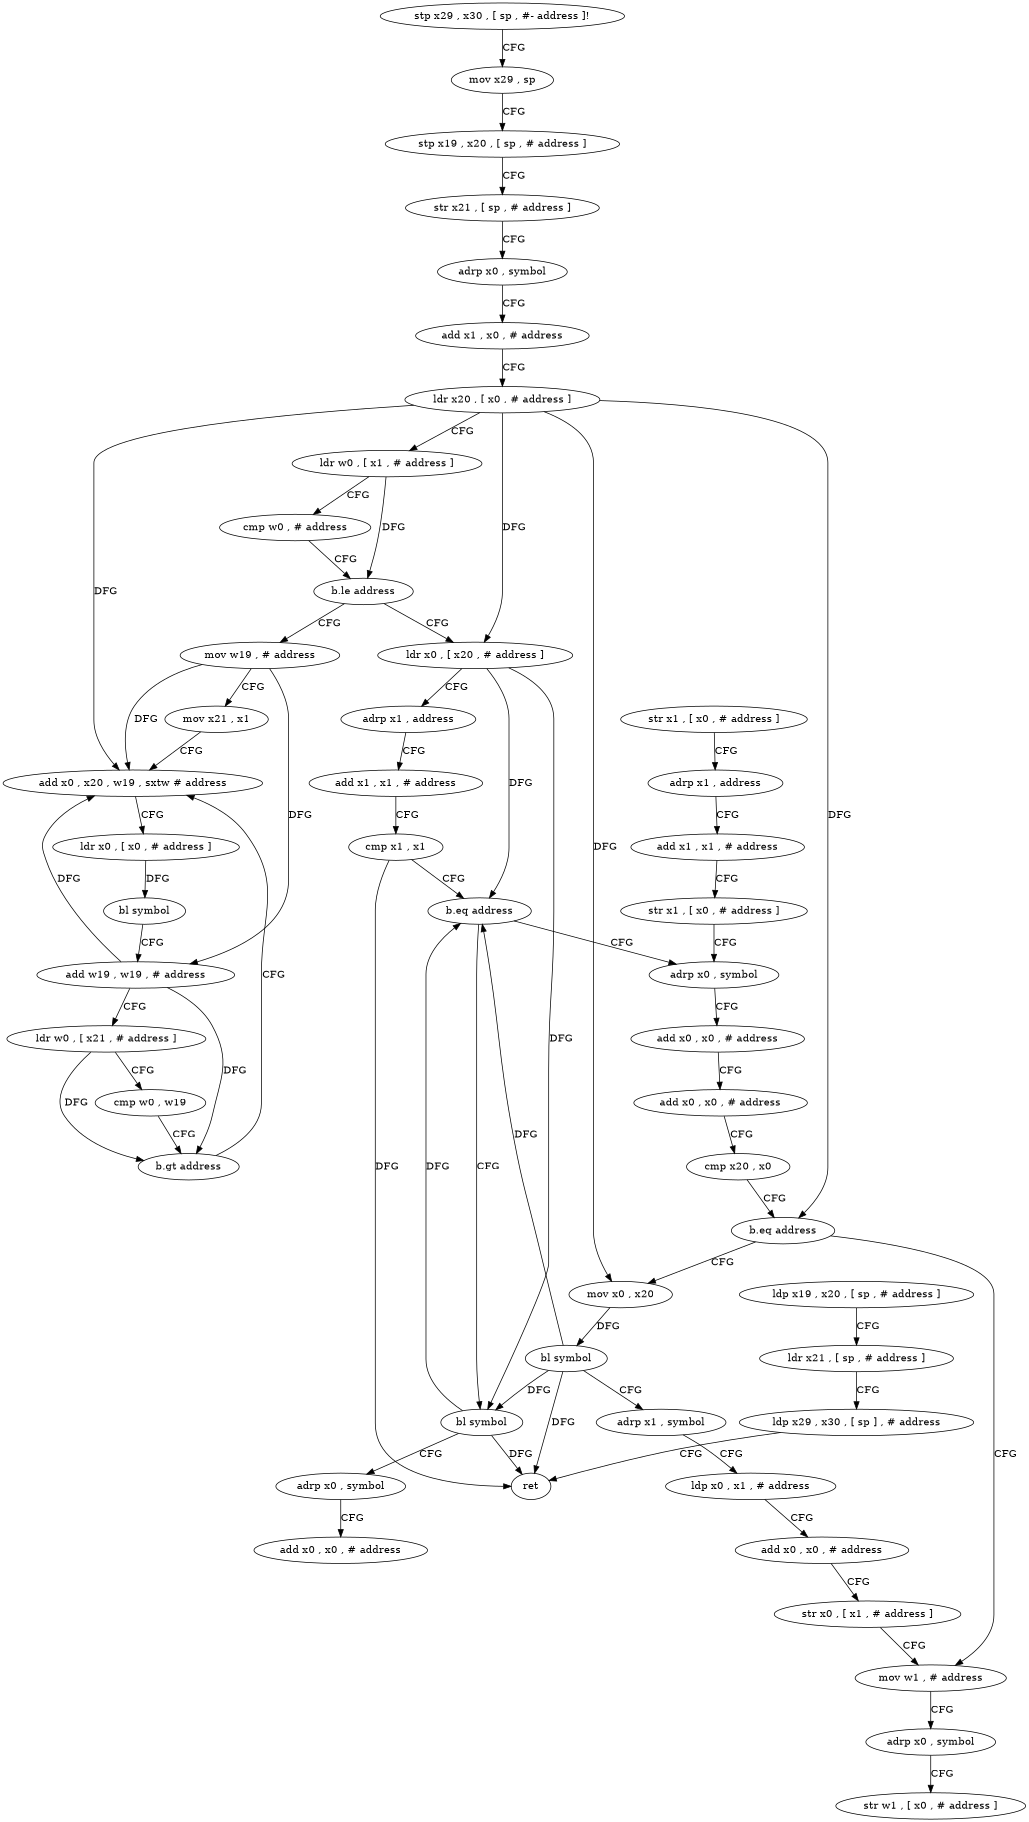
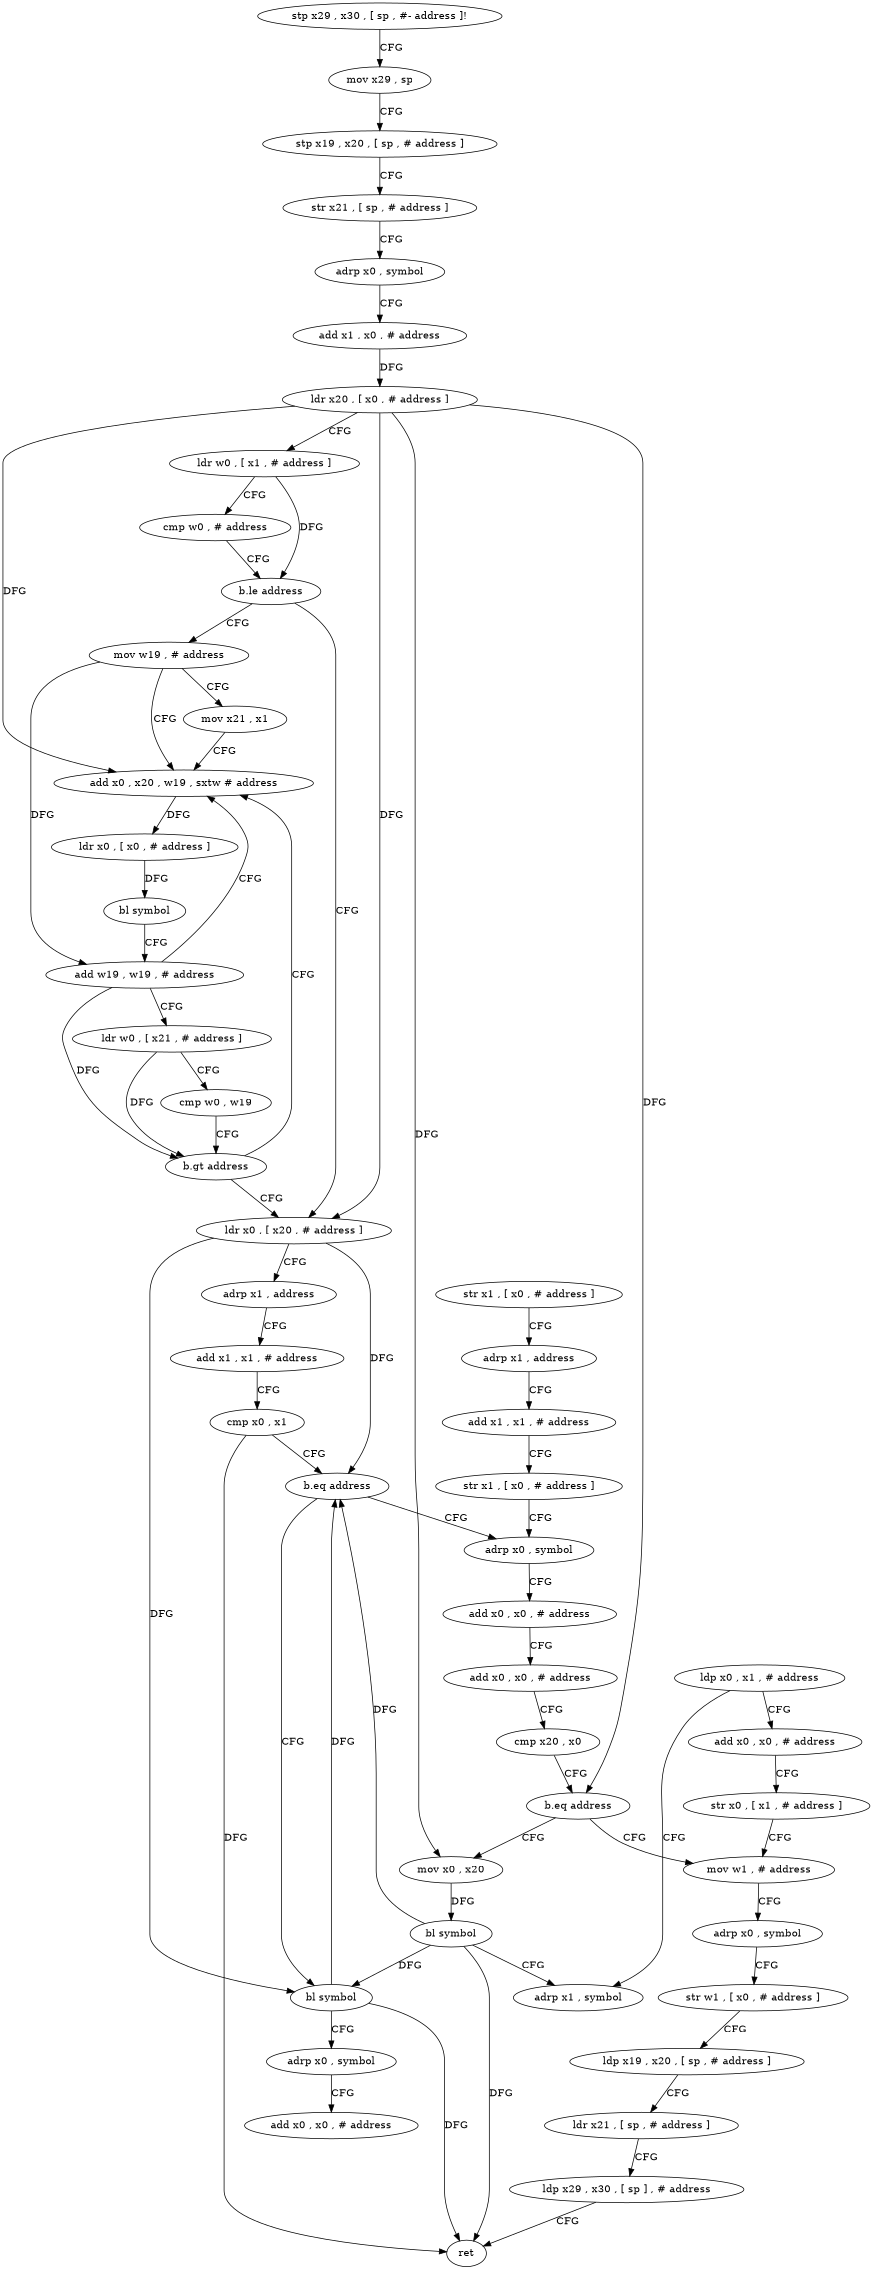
edge "add x1 , x0 , # address" -> "ldr x20 , [ x0 , # address ]": label "CFG" -> "DFG"
edge "mov w19 , # address" -> "add x0 , x20 , w19 , sxtw # address": label "DFG" -> "CFG"
edge "add x0 , x20 , w19 , sxtw # address" -> "ldr x0 , [ x0 , # address ]": label "CFG" -> "DFG"
node "cmp x1 , x1": label "cmp x1 , x1" -> "cmp x0 , x1"
edge "add w19 , w19 , # address" -> "add x0 , x20 , w19 , sxtw # address": label "DFG" -> "CFG"
edge "b.gt address" -> "ldr x0 , [ x20 , # address ]": added, label "CFG"
edge "adrp x1 , symbol" -> "ldp x0 , x1 , # address": reversed
edge "str w1 , [ x0 , # address ]" -> "ldp x19 , x20 , [ sp , # address ]": added, label "CFG"
